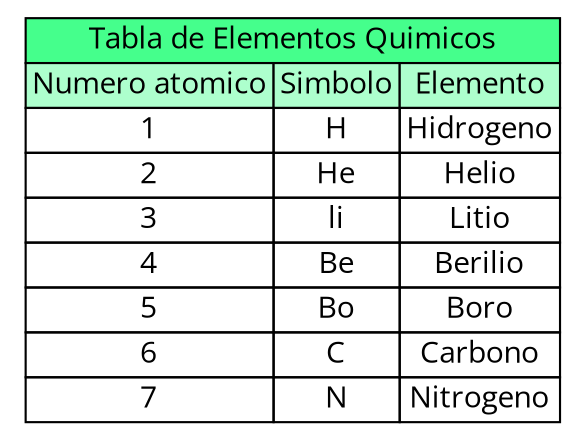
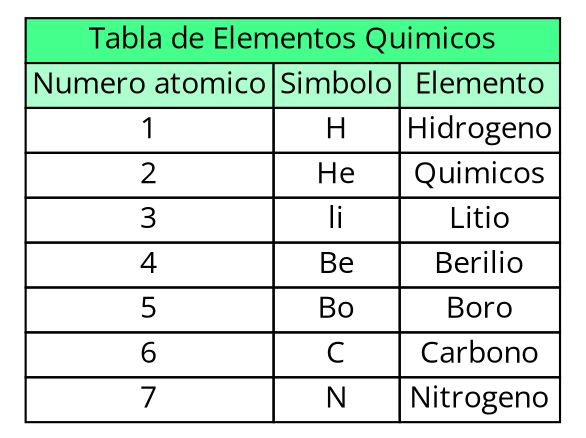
node "Tabla de Elementos Quimicos": text "Helio" -> "Quimicos"
